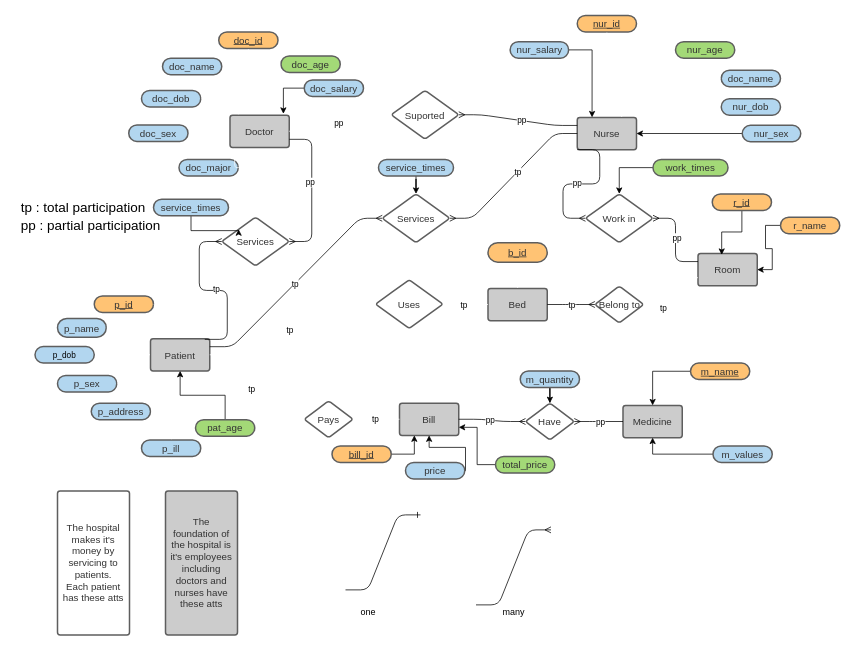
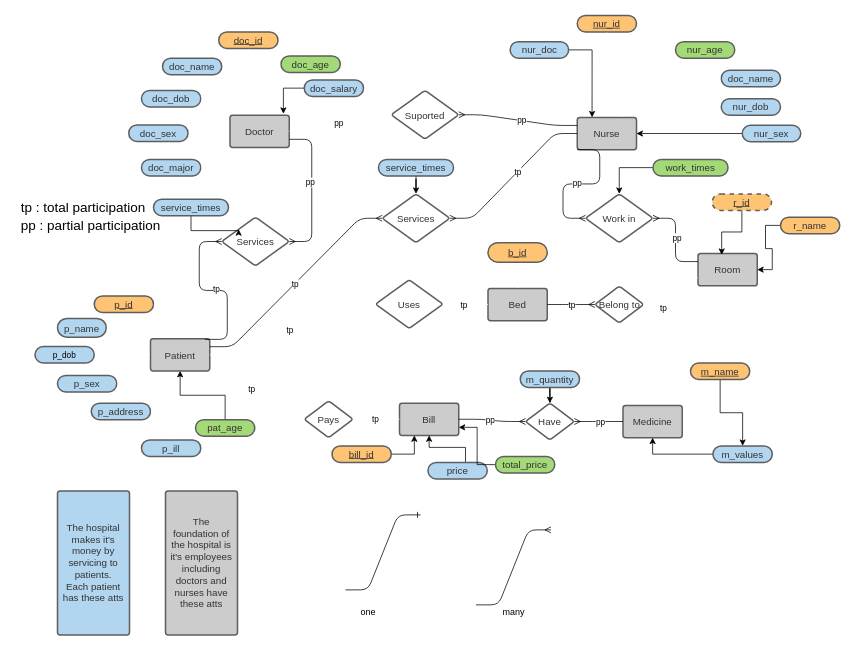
node "nur_salary": label "nur_salary" -> "nur_doc"
node "doc_major": moved (209, 168) -> (171, 168)
node "r_id": style solid -> dashed
edge "m_name" -> "Medicine": now "m_name" -> "m_values"
node "price": moved (435, 471) -> (458, 471)
node "The hospital makes it's money by servicing to patients. Each patient has these atts": fillcolor #ffffff -> #b2d6ef
